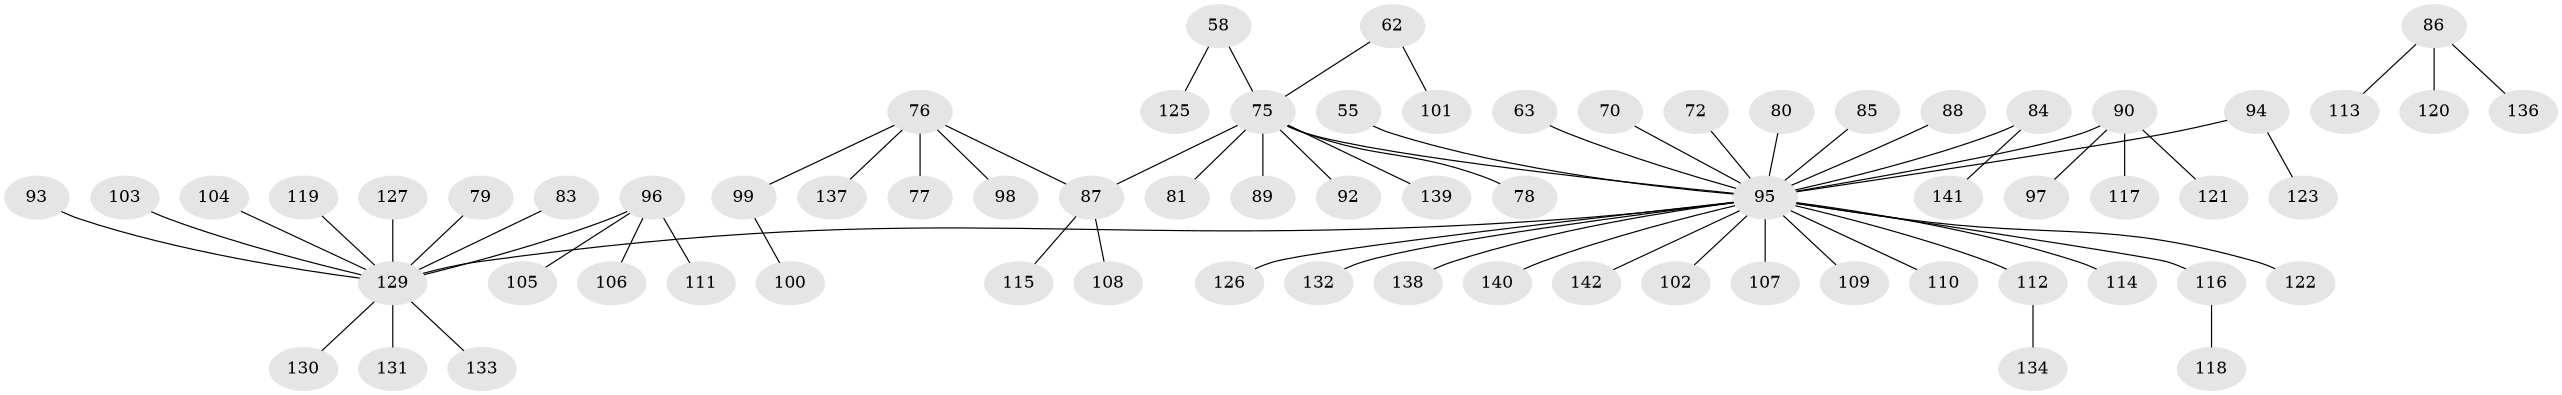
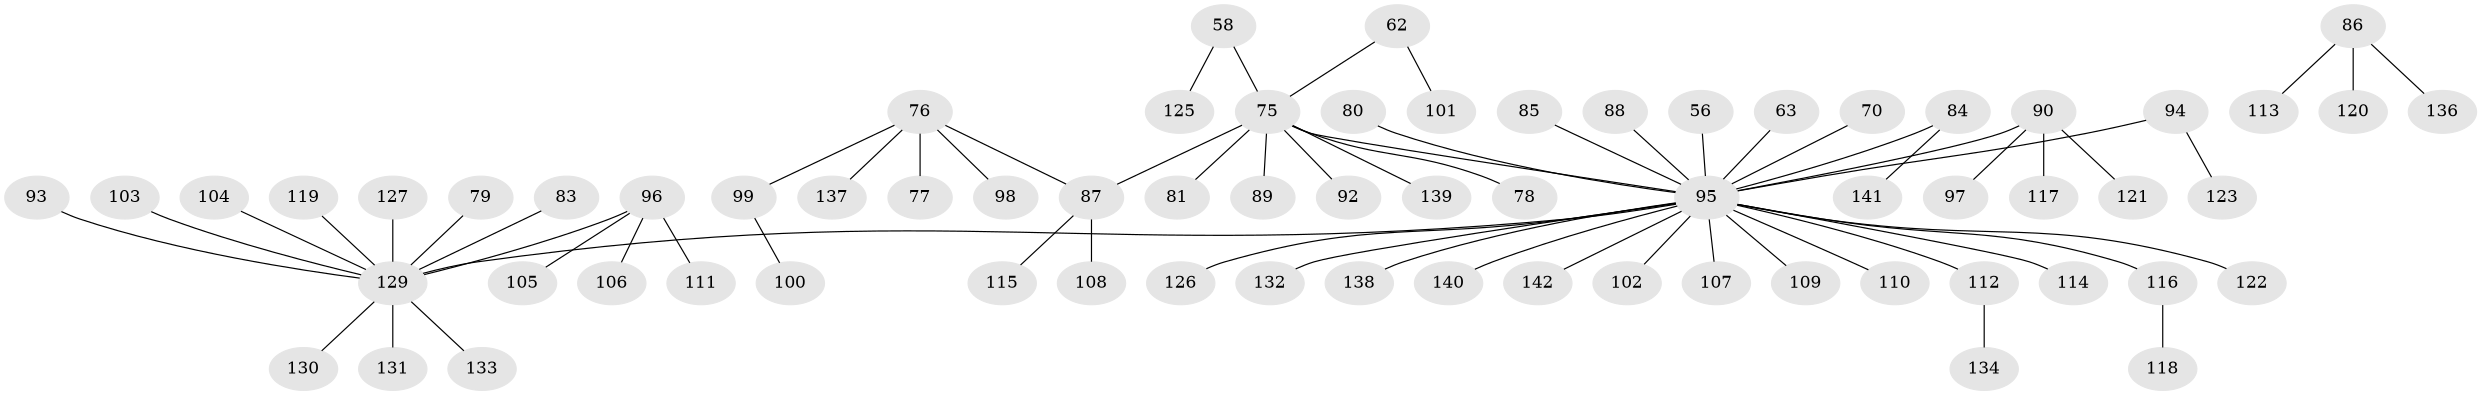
node "55": label "55" -> "56"
node "72": removed
